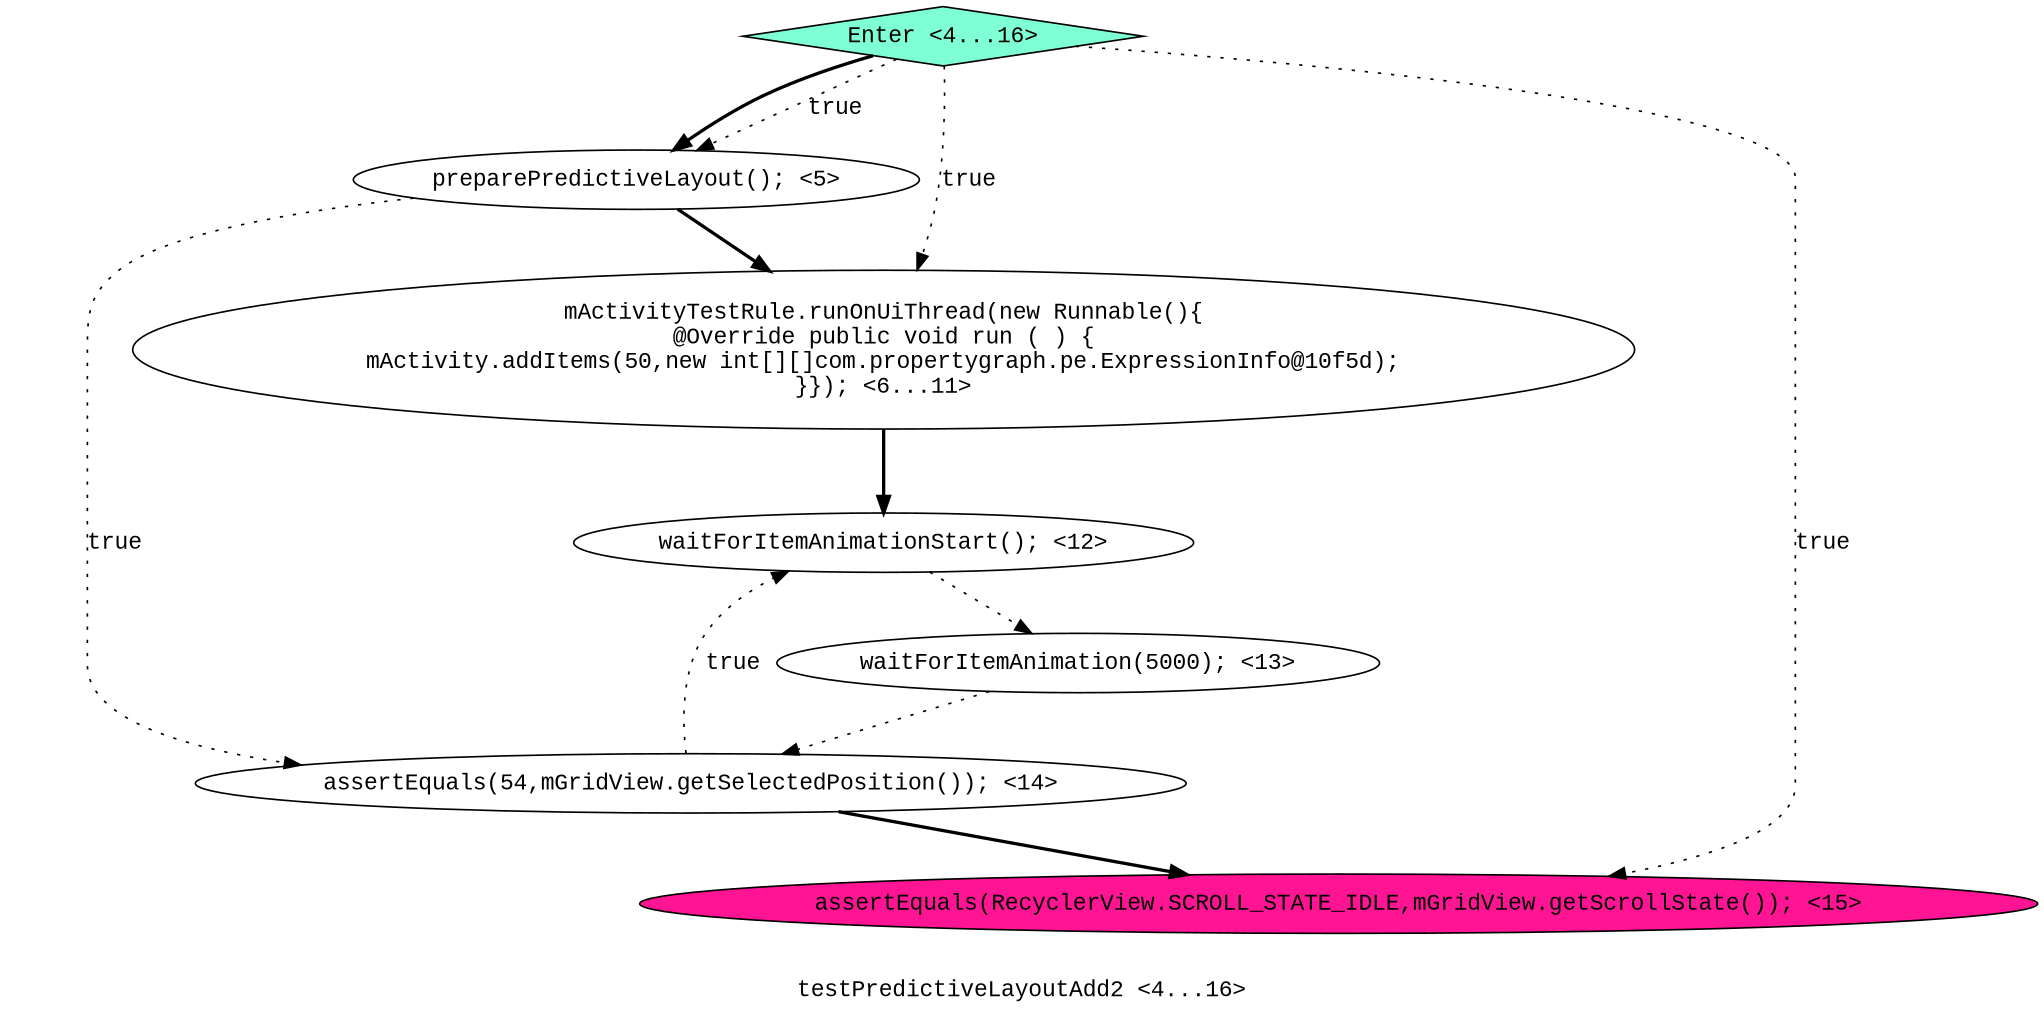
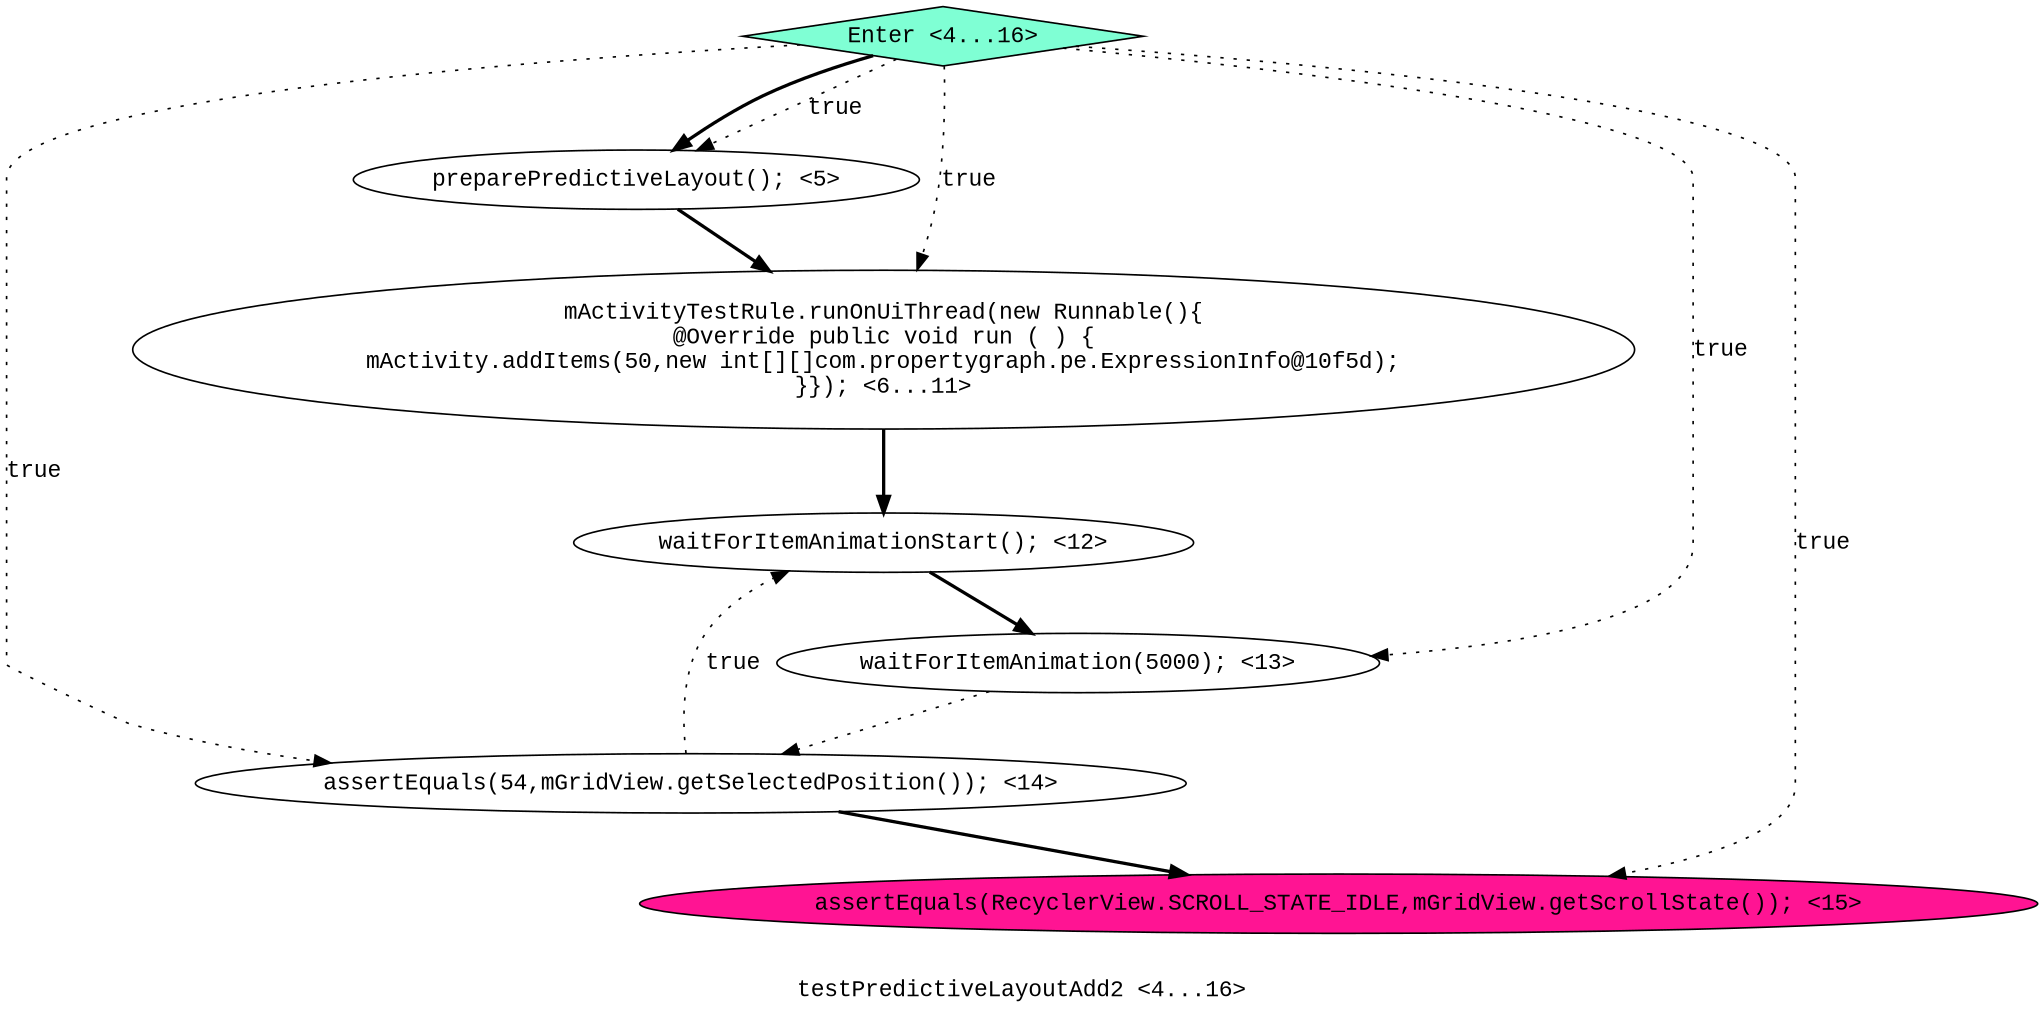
edge "Enter <4...16>" -> "waitForItemAnimation(5000); <13>": added, label "true"
edge "preparePredictiveLayout(); <5>" -> "assertEquals(54,mGridView.getSelectedPosition()); <14>": now "Enter <4...16>" -> "assertEquals(54,mGridView.getSelectedPosition()); <14>"
edge "waitForItemAnimationStart(); <12>" -> "waitForItemAnimation(5000); <13>": style dotted -> bold
